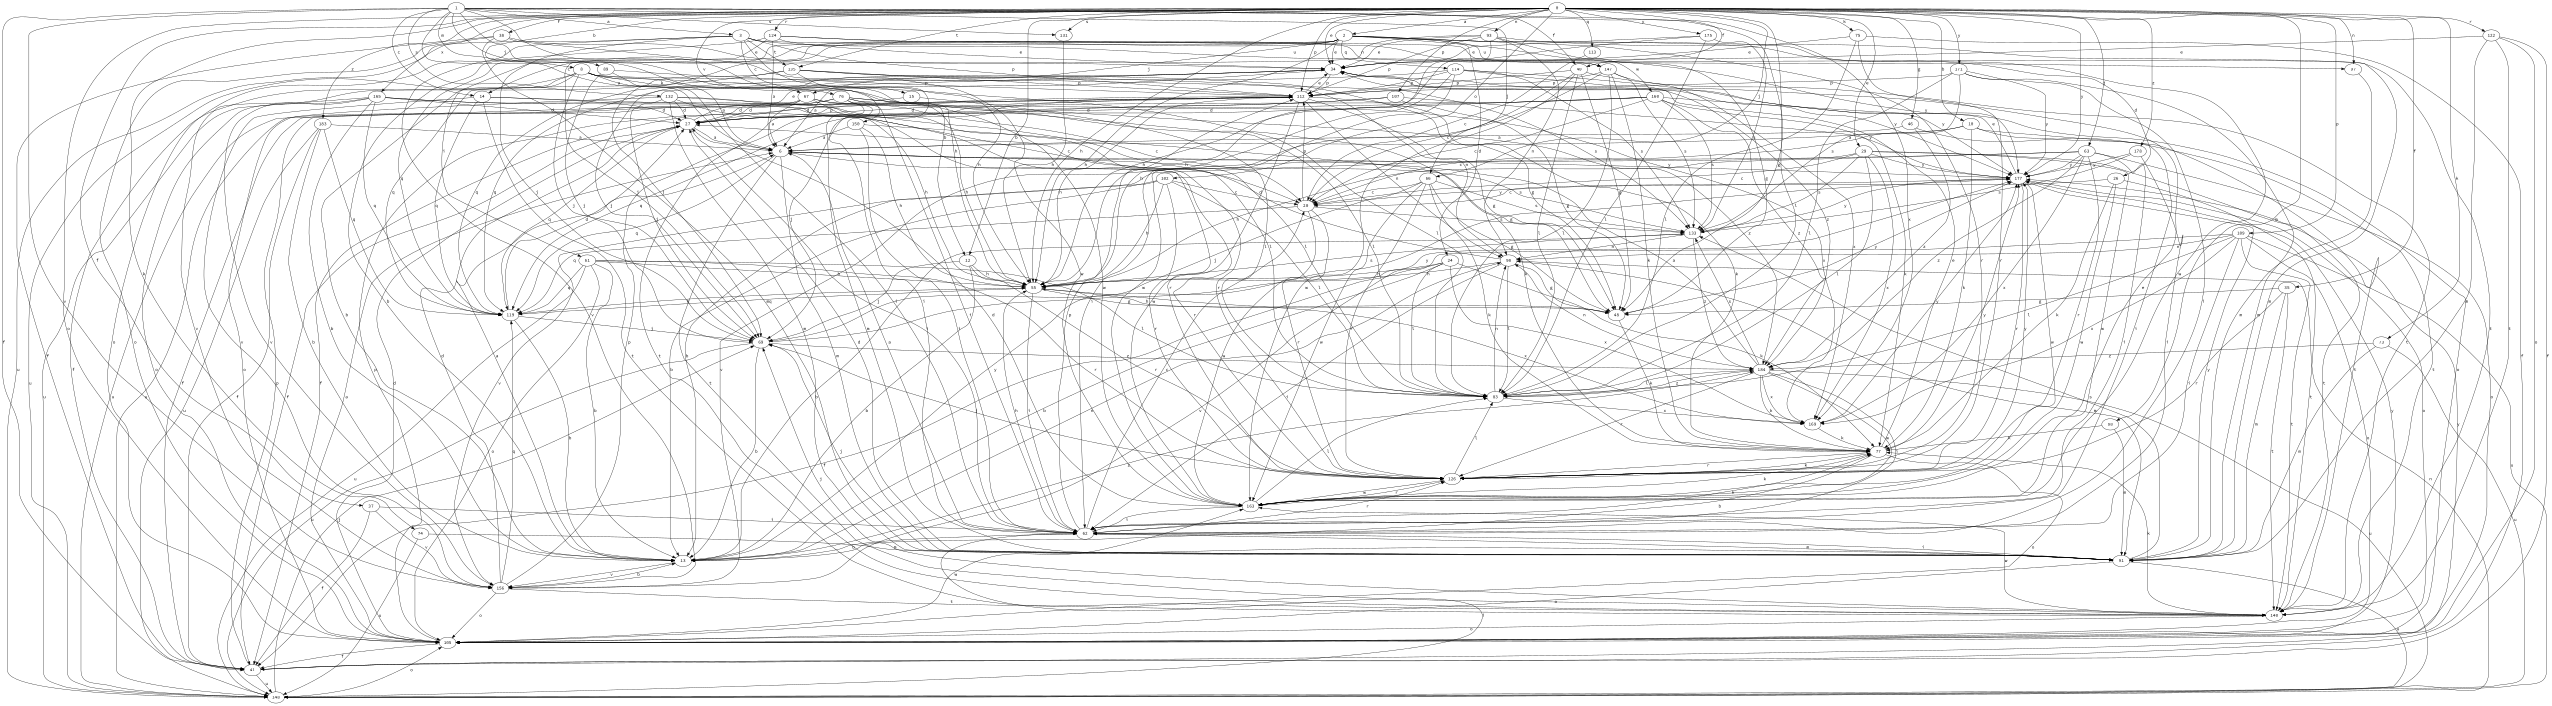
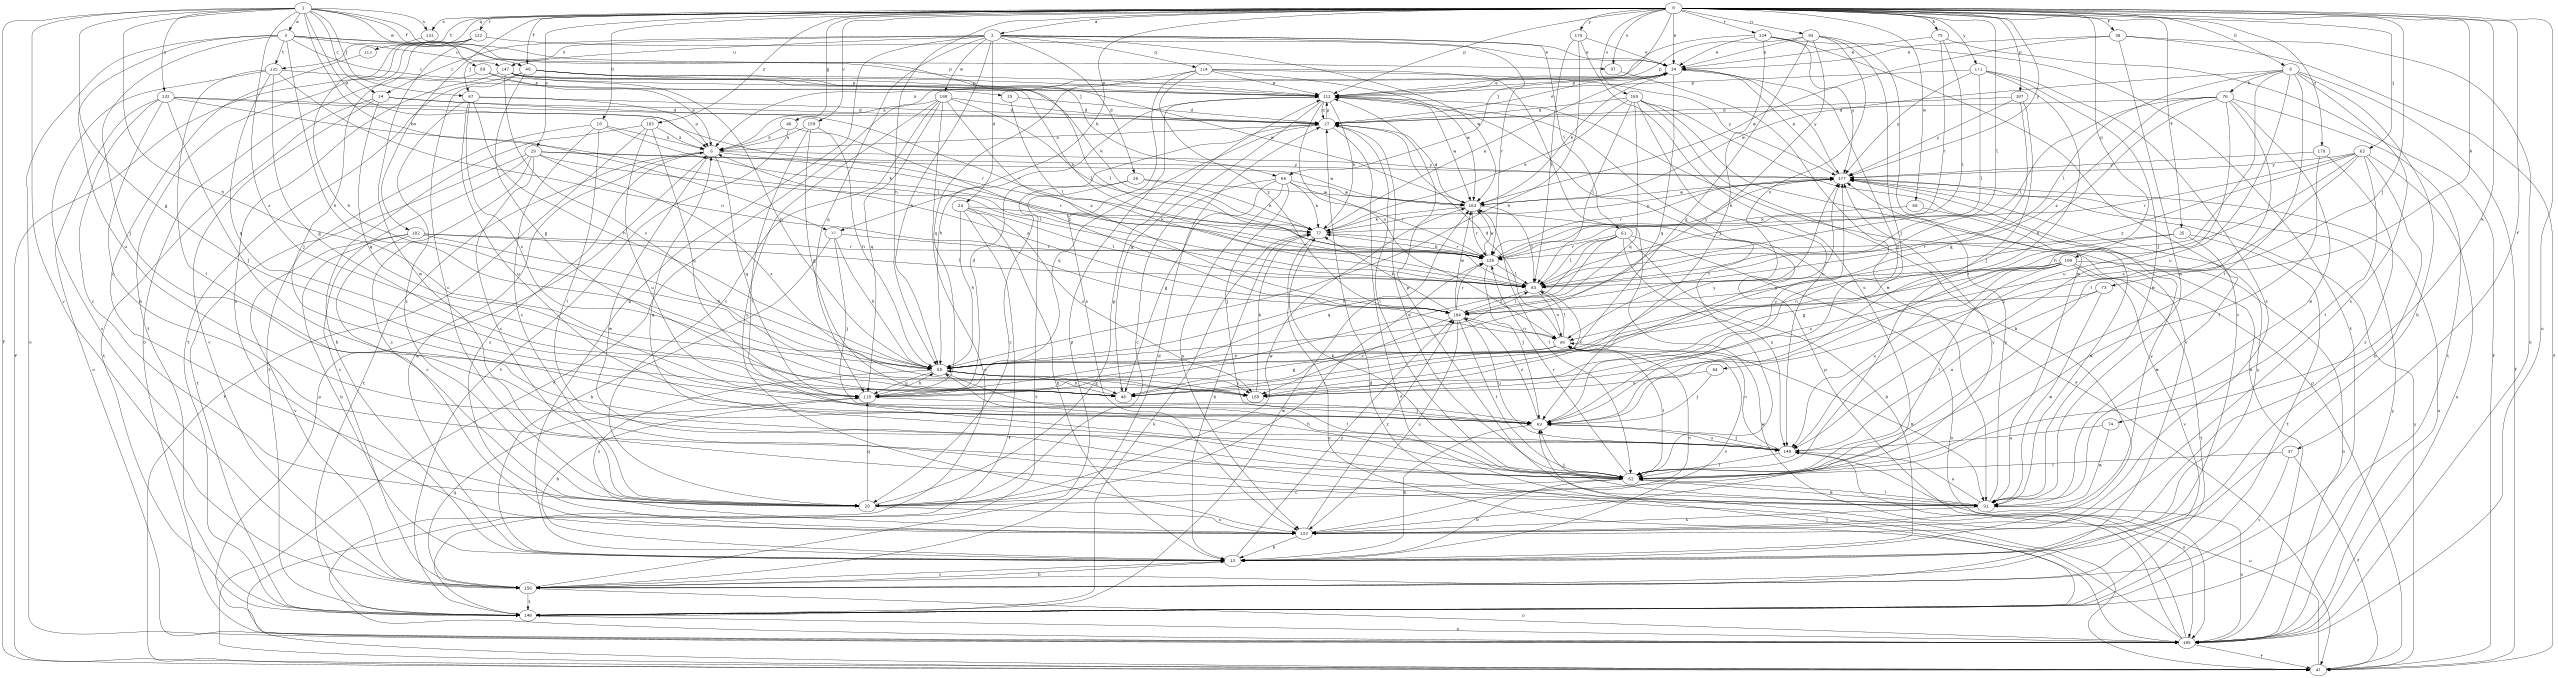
edge "177" -> "20": reversed
node "64": added
edge "48" -> "77": removed, label "k"
